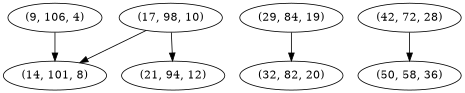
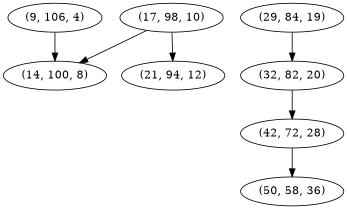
node "(14, 101, 8)": label "(14, 101, 8)" -> "(14, 100, 8)"
edge "(32, 82, 20)" -> "(42, 72, 28)": added
